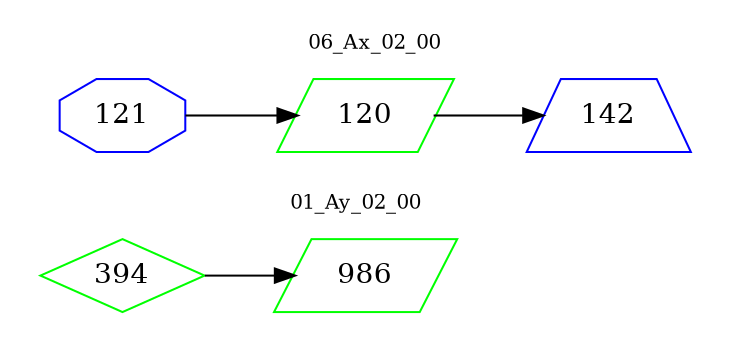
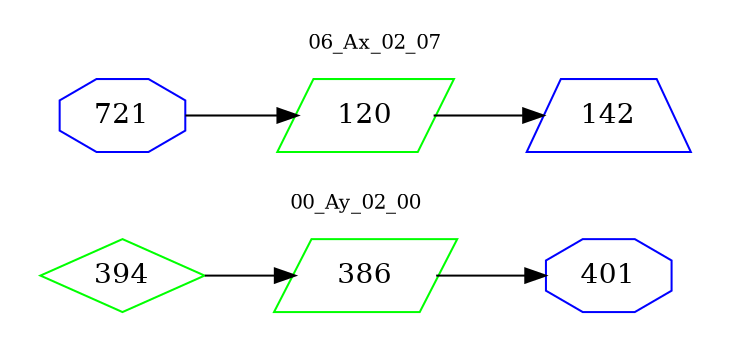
cluster "06_Ax_02_00": label "06_Ax_02_00" -> "06_Ax_02_07"
node "121": label "121" -> "721"
cluster "01_Ay_02_00": label "01_Ay_02_00" -> "00_Ay_02_00"
node "986": label "986" -> "386"
node "401": added
